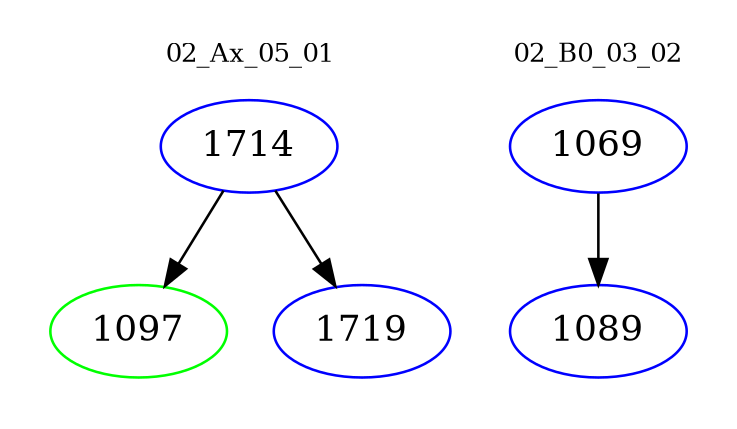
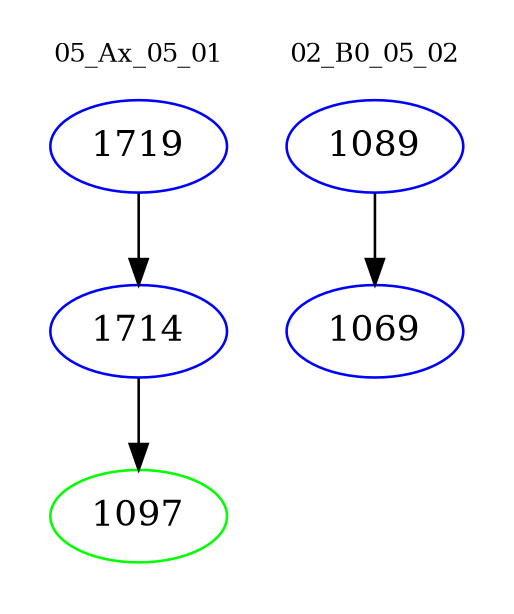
cluster "02_Ax_05_01": label "02_Ax_05_01" -> "05_Ax_05_01"
cluster "02_B0_03_02": label "02_B0_03_02" -> "02_B0_05_02"
edge "1069" -> "1089": reversed
edge "1714" -> "1719": reversed
